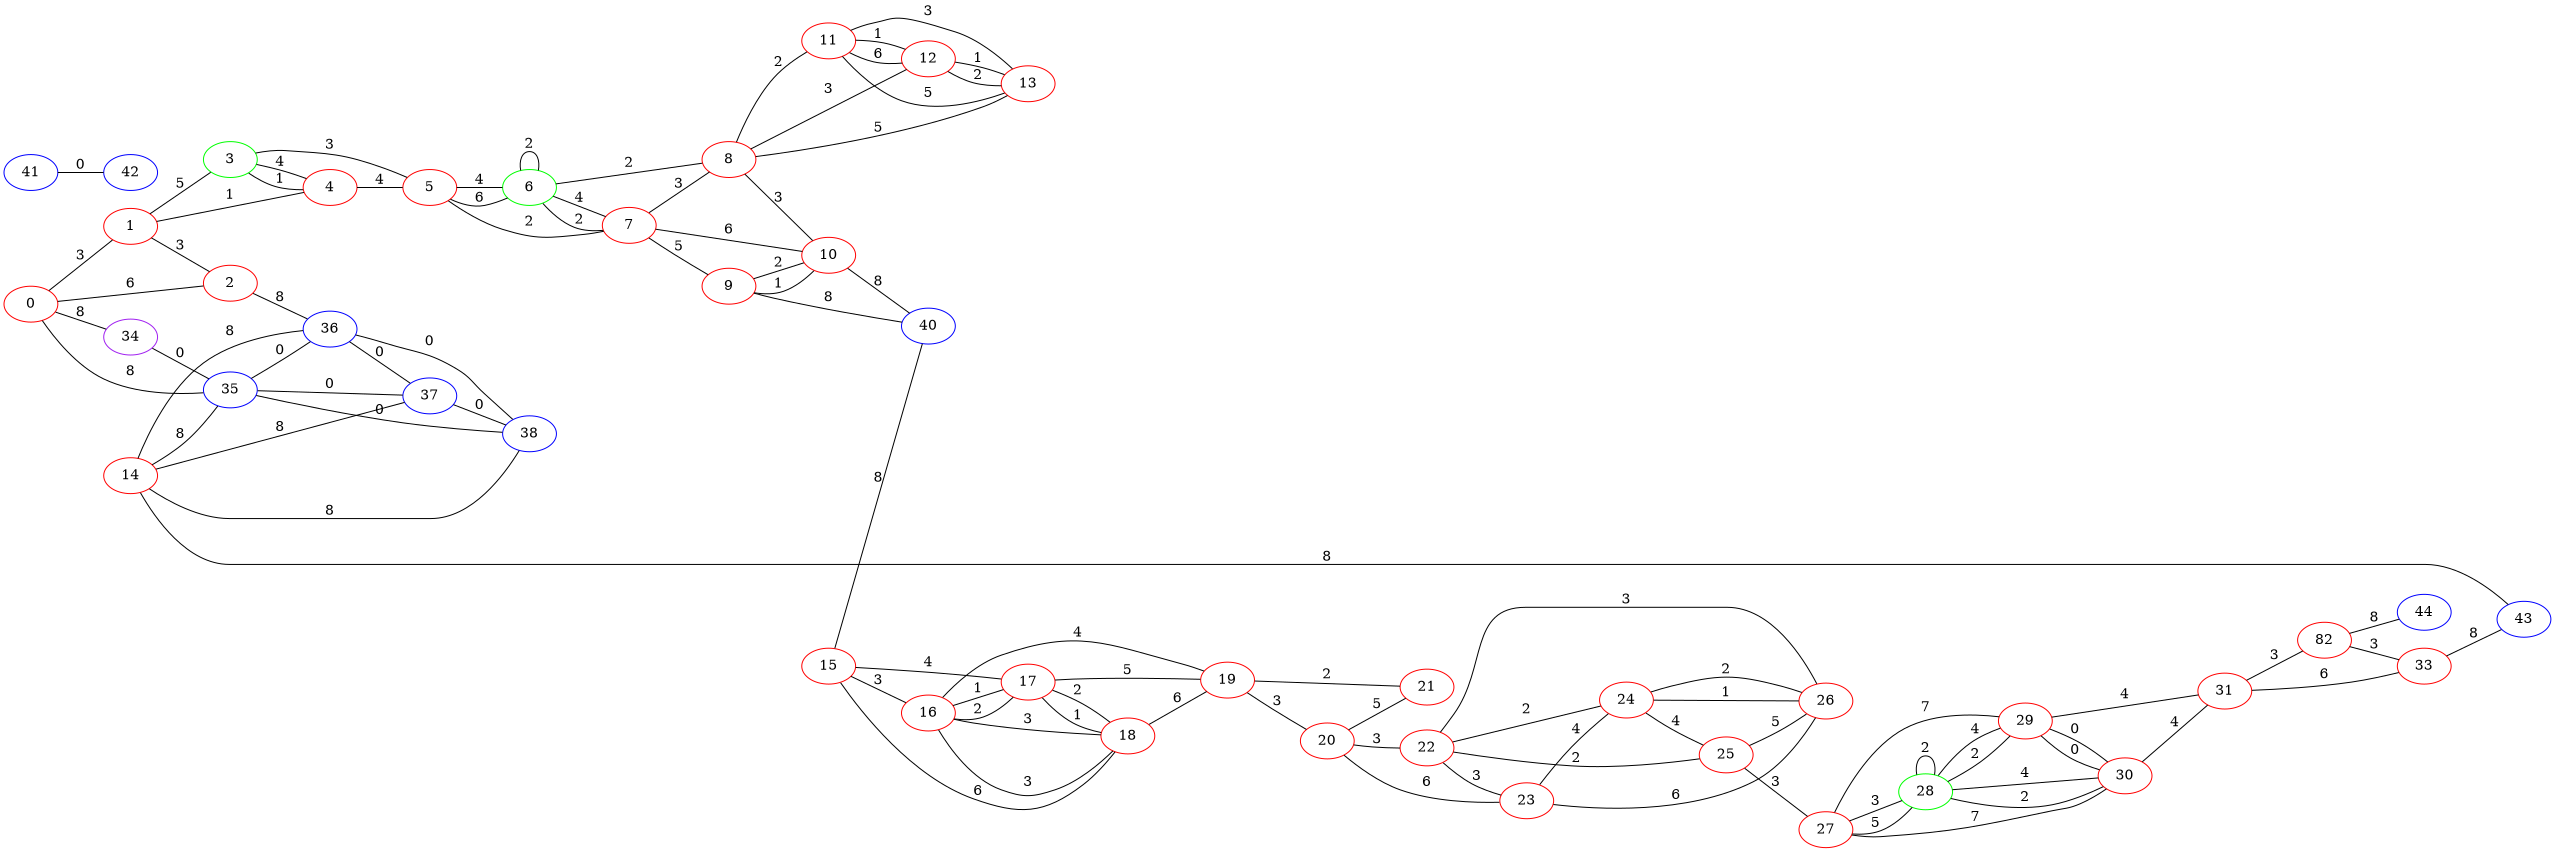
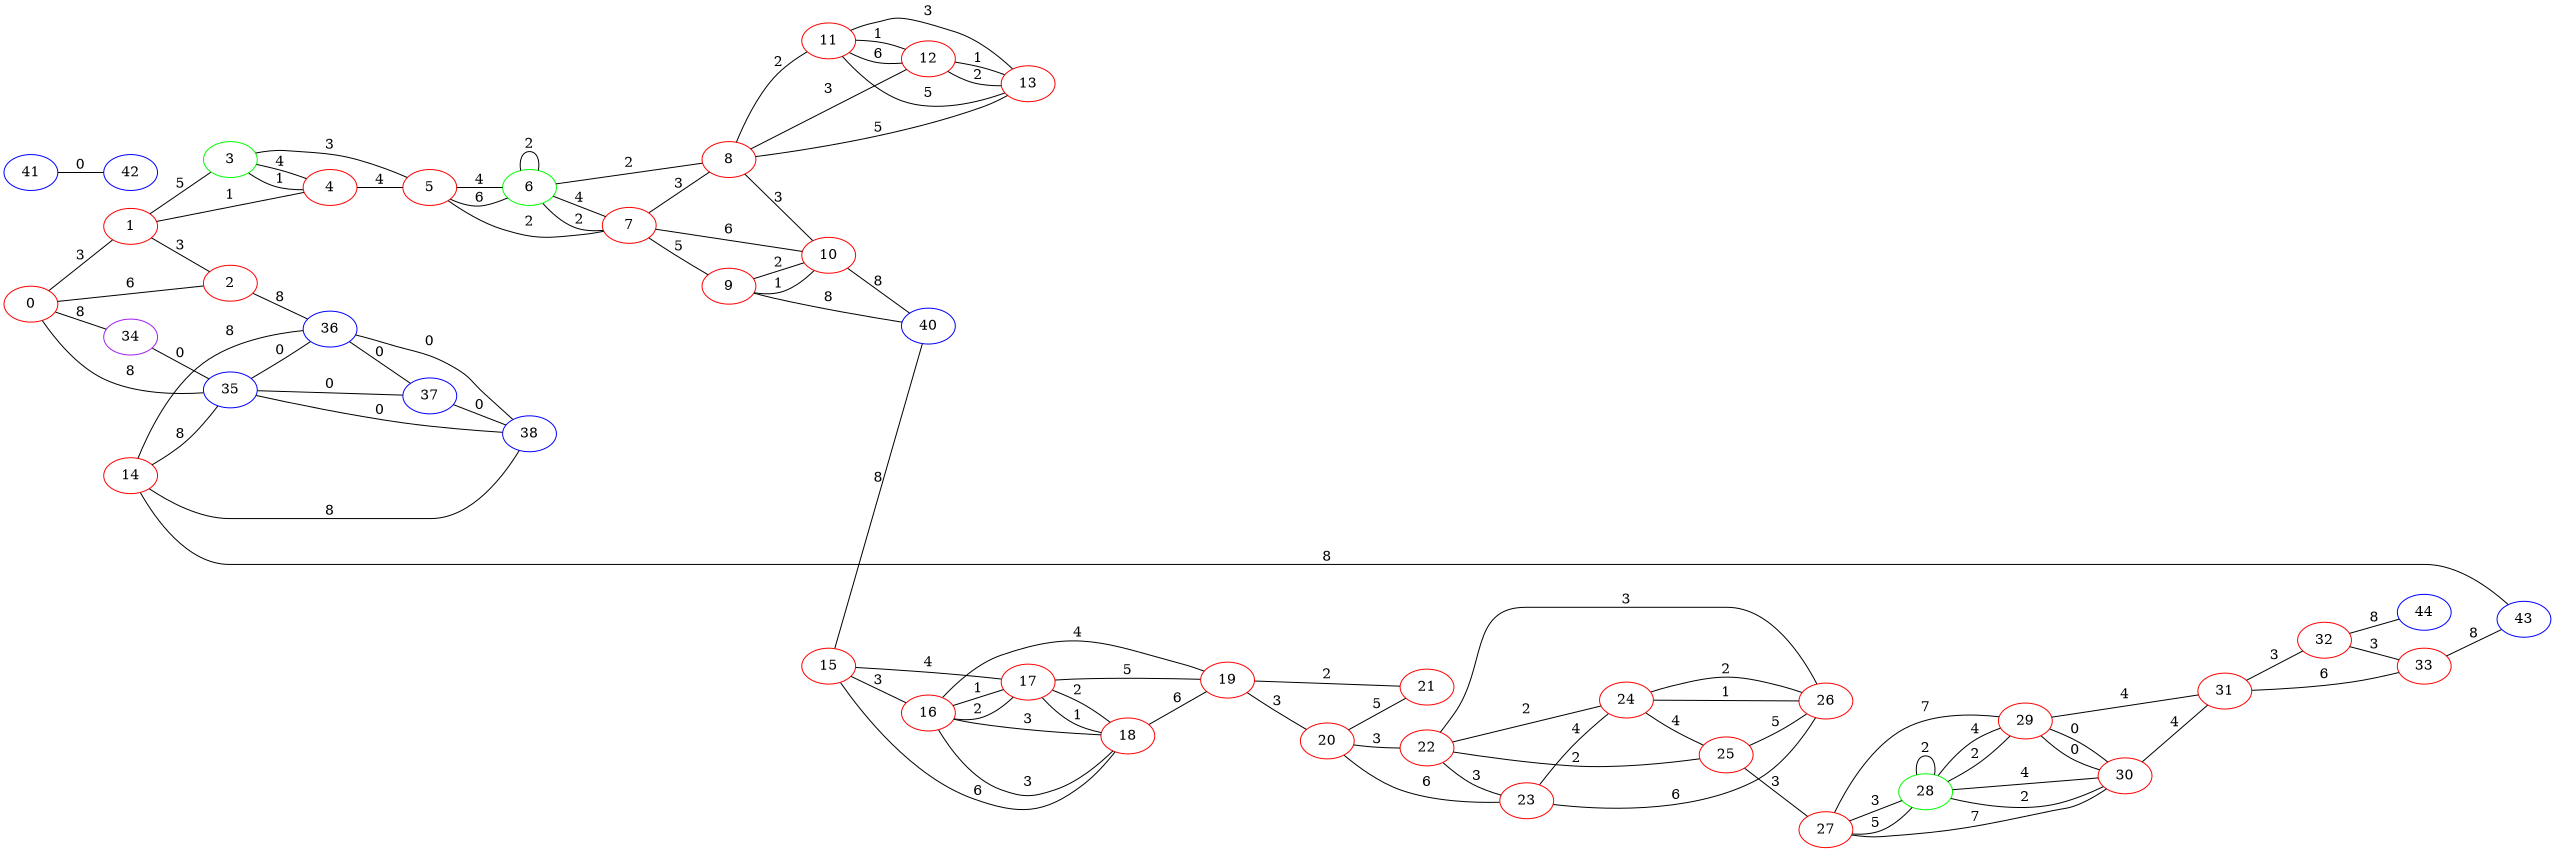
edge "37" -- "14": removed, label "8"
node "82": label "82" -> "32"
